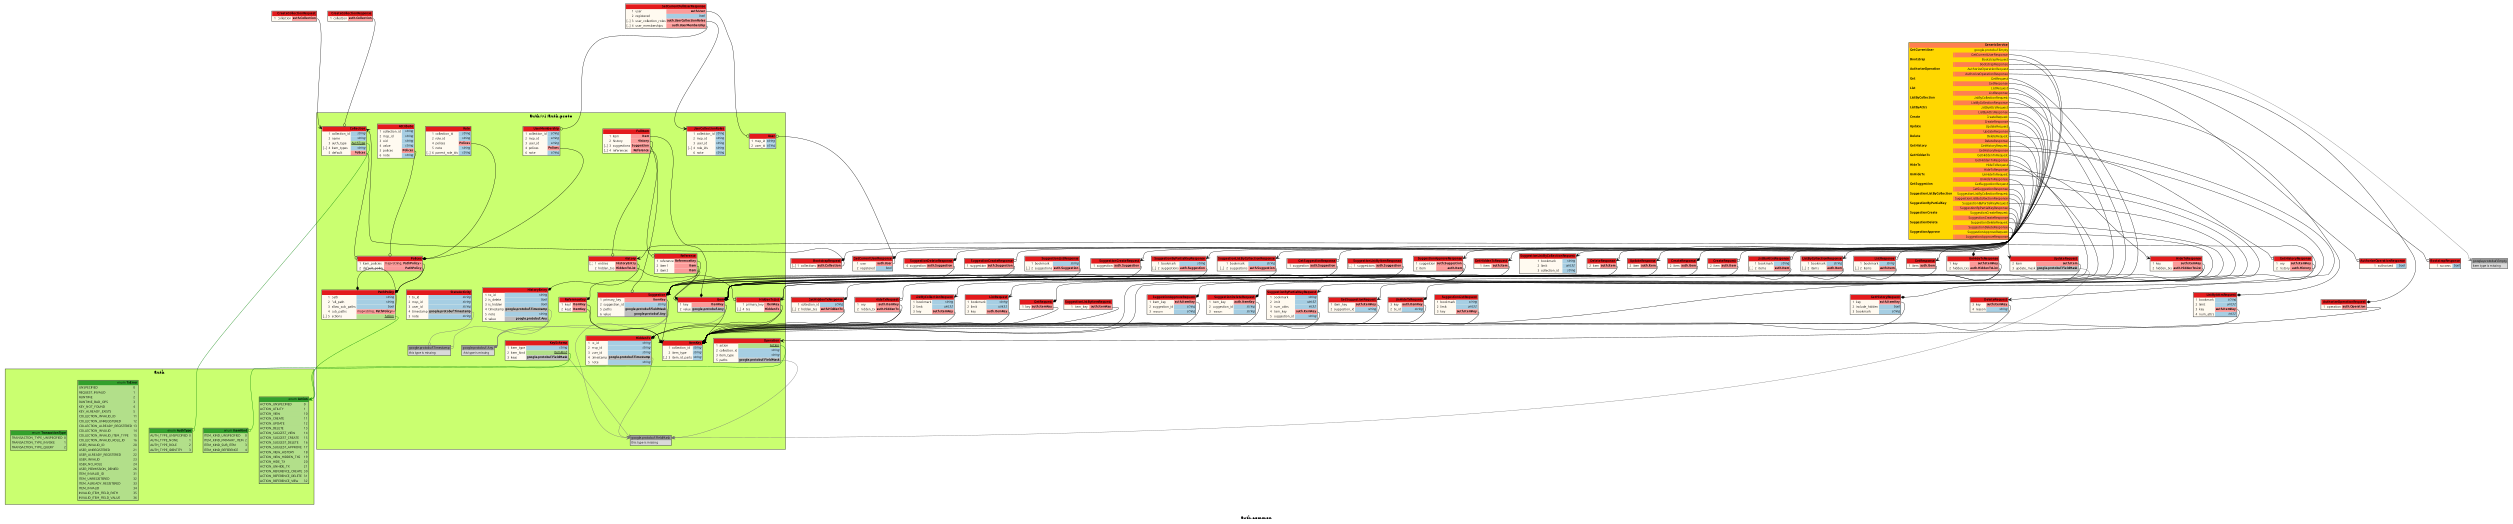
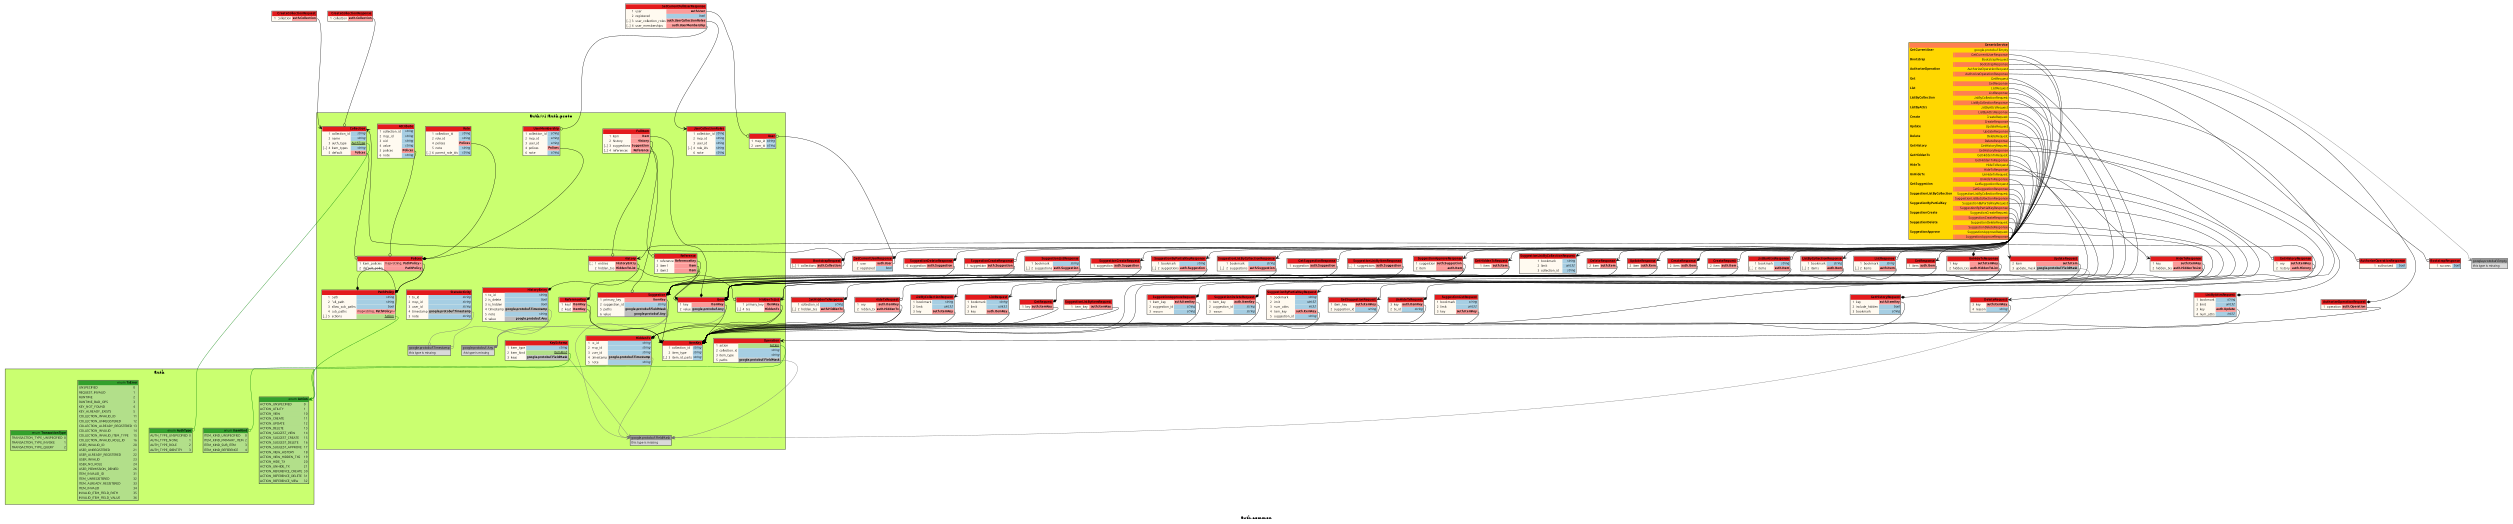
node "google.protobuf.Empty": text "item type is missing" -> "this type is missing"
node "ListByAttrsRequest": text "auth.ItemKey" -> "auth.Update"
